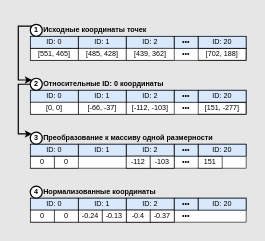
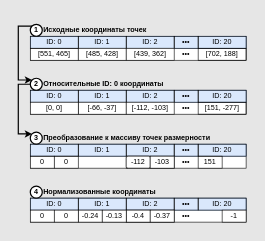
node "Преобразование к массиву одной размерности": label "Преобразование к массиву одной размерности" -> "Преобразование к массиву точек размерности"
node "-112": shape rectangle -> rounded rectangle
node "-1": added
